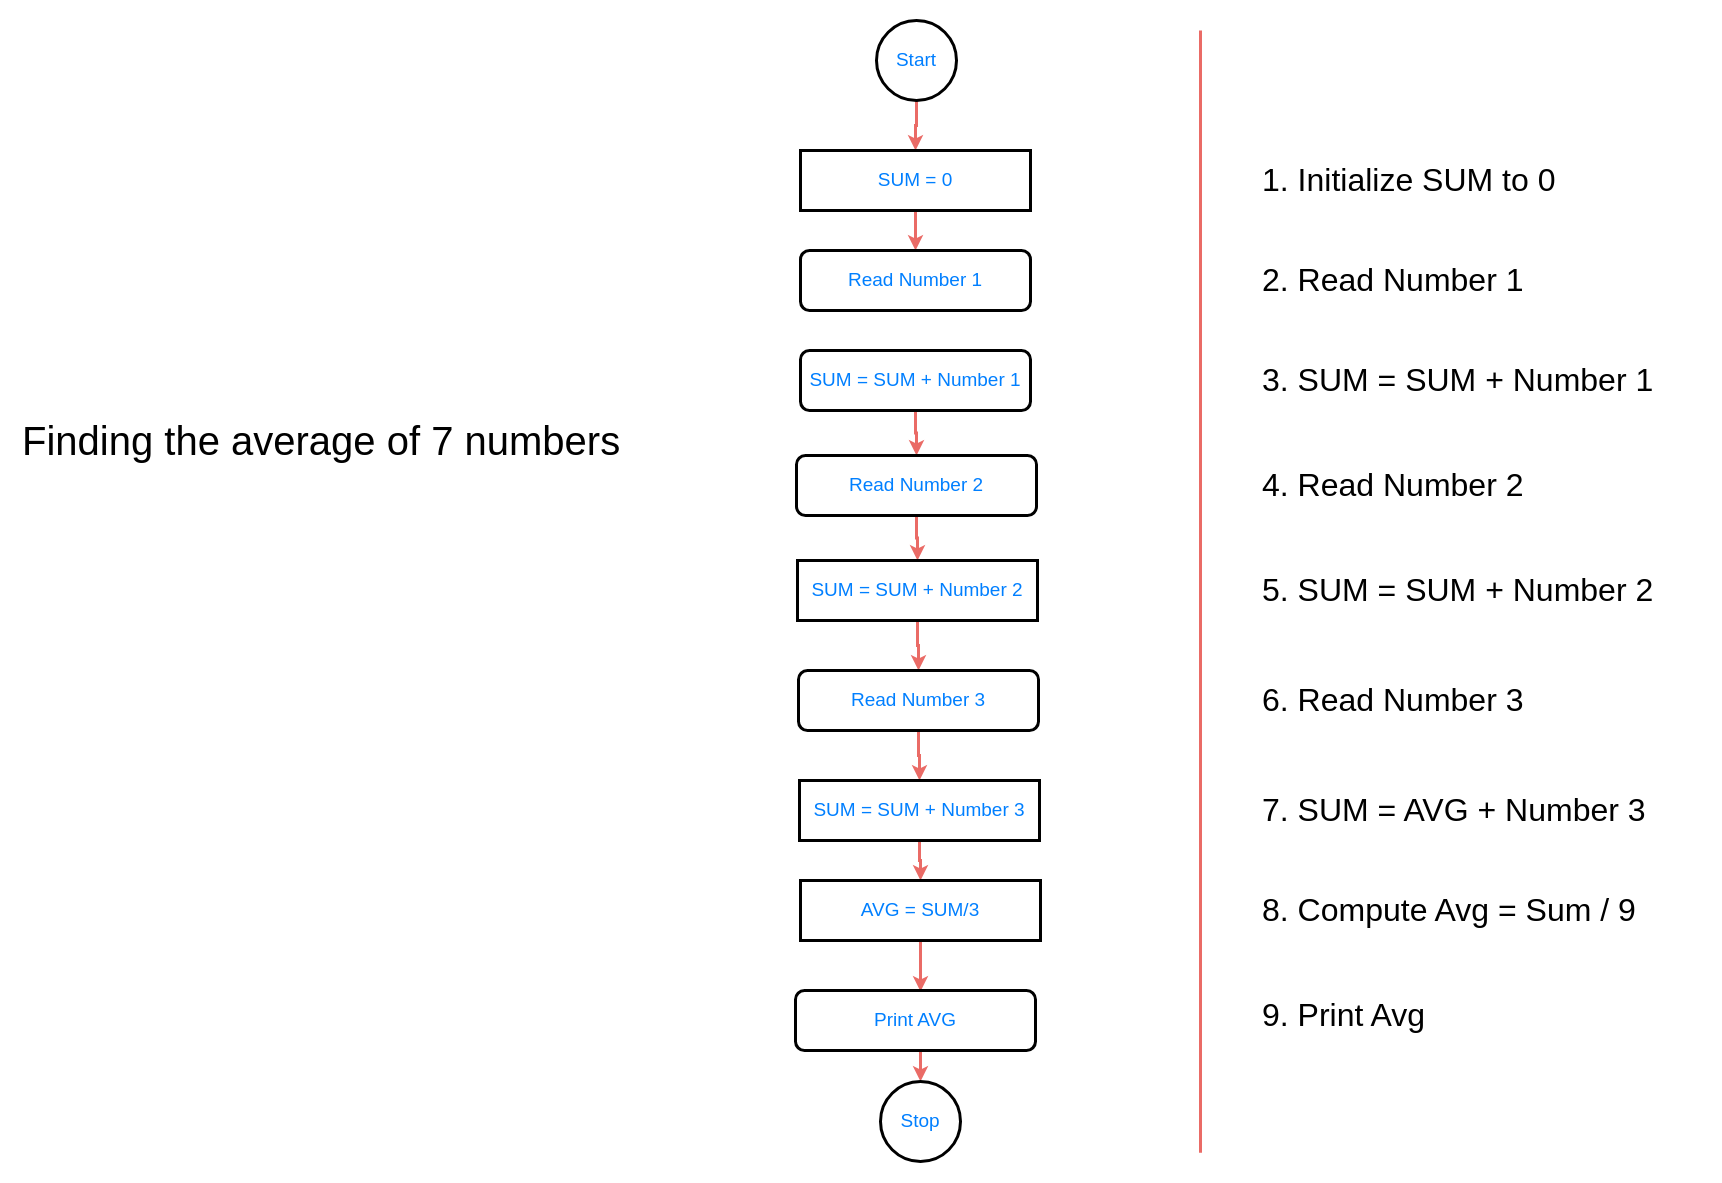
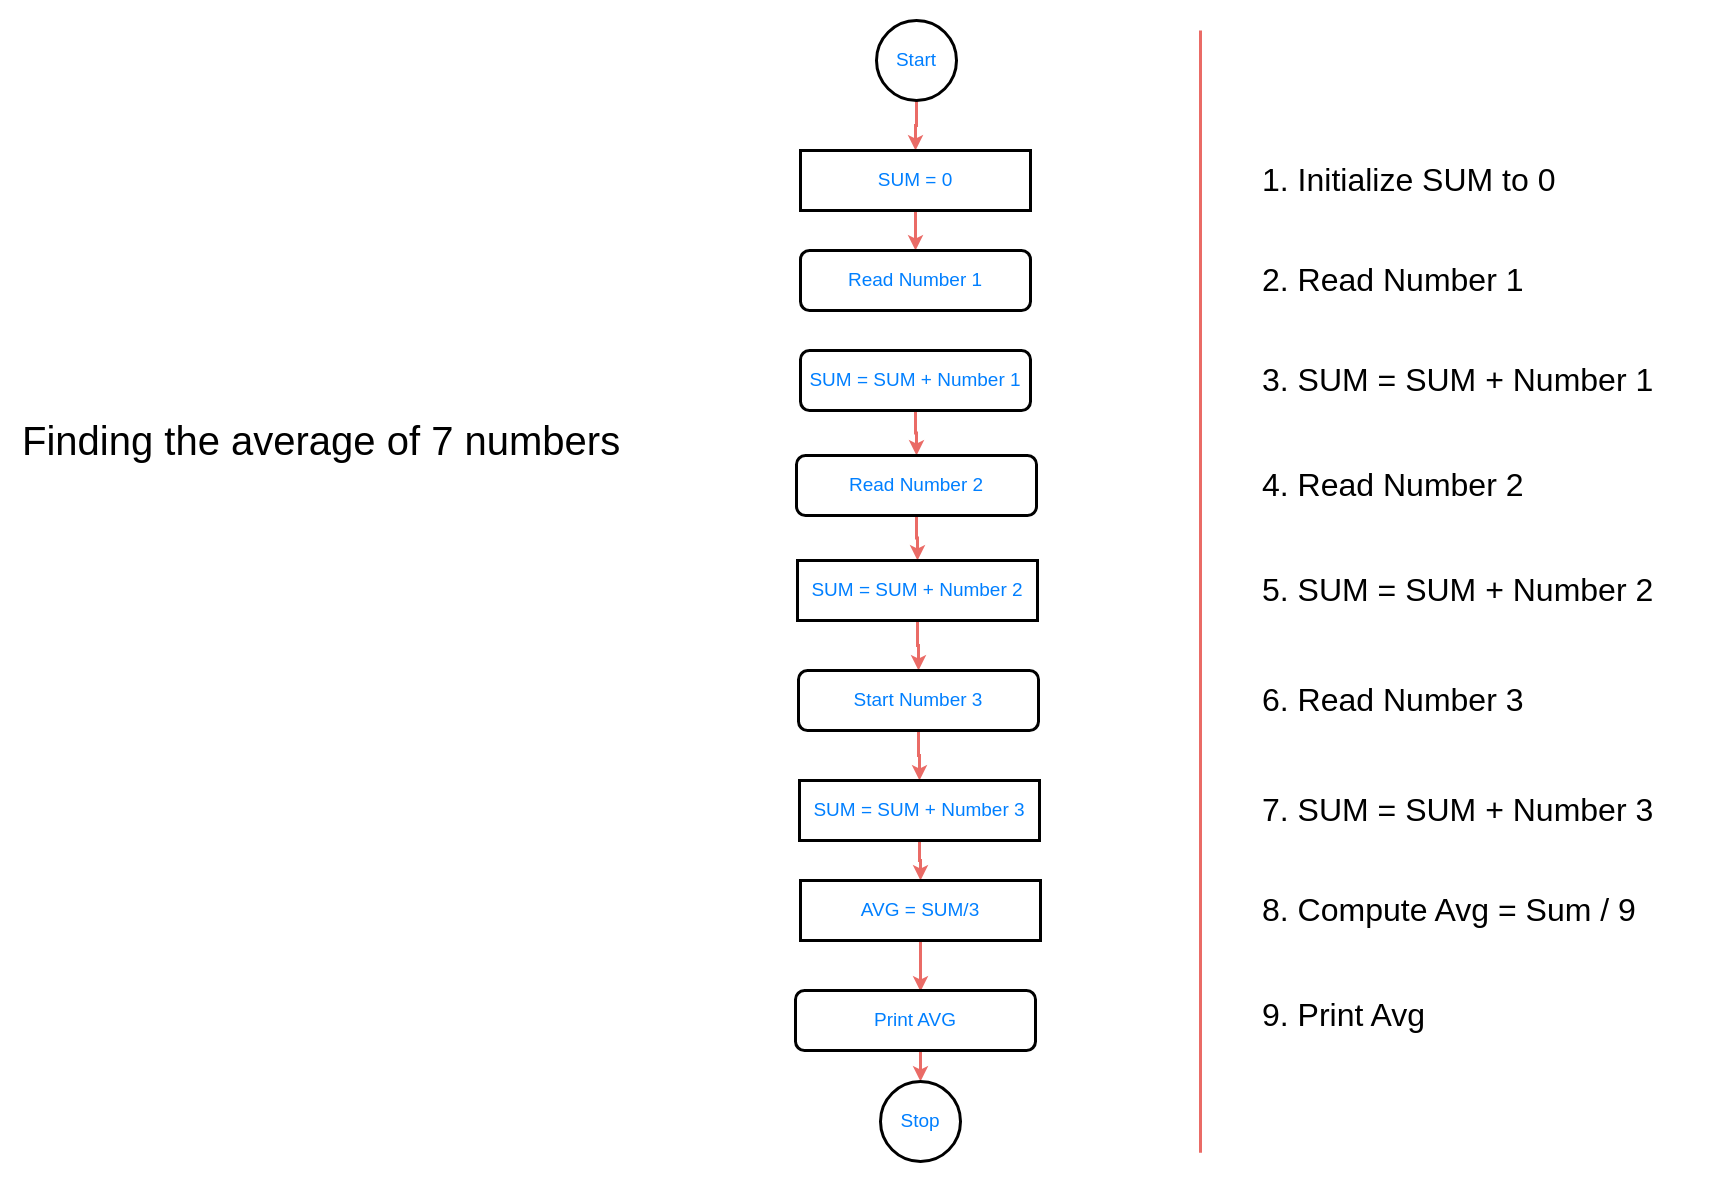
node "Read Number 3": label "Read Number 3" -> "Start Number 3"
node "7. SUM = AVG + Number 3": label "7. SUM = AVG + Number 3" -> "7. SUM = SUM + Number 3"
